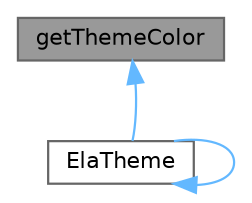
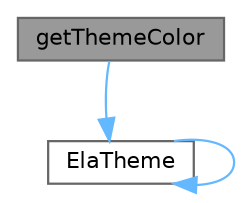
edge "ElaTheme" -> "getThemeColor": reversed
